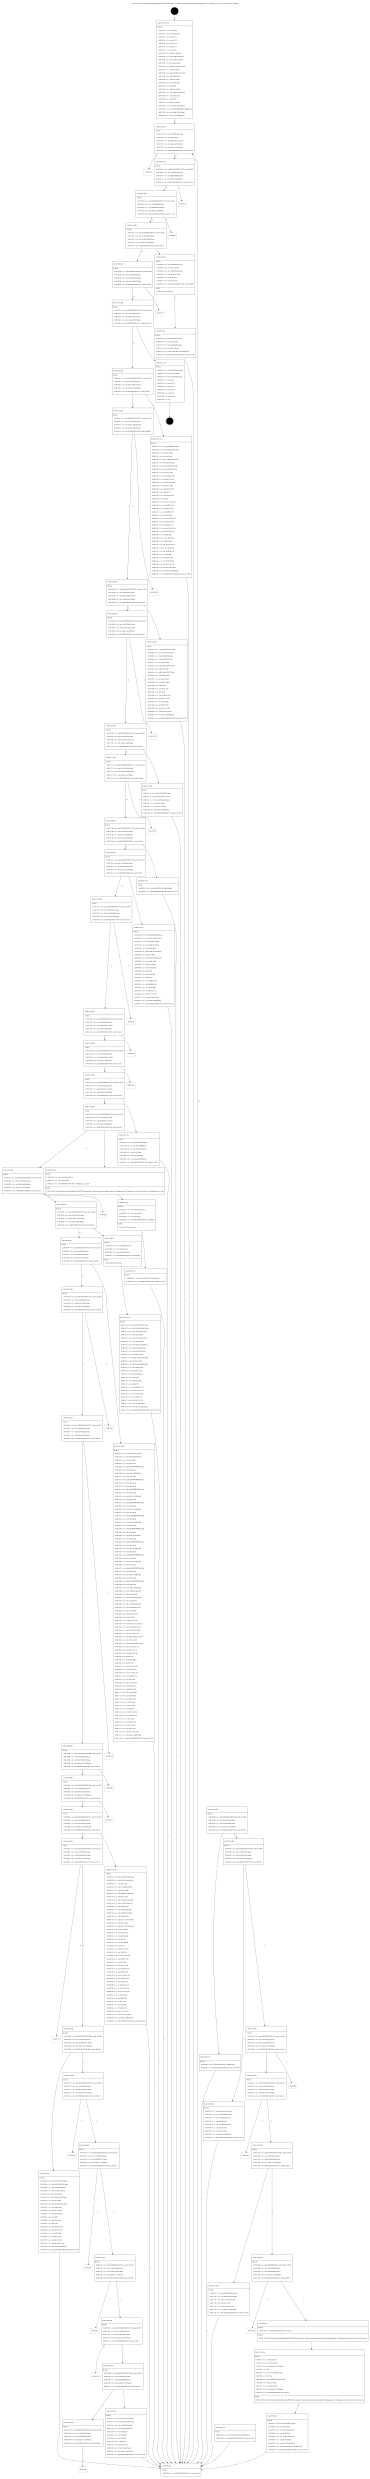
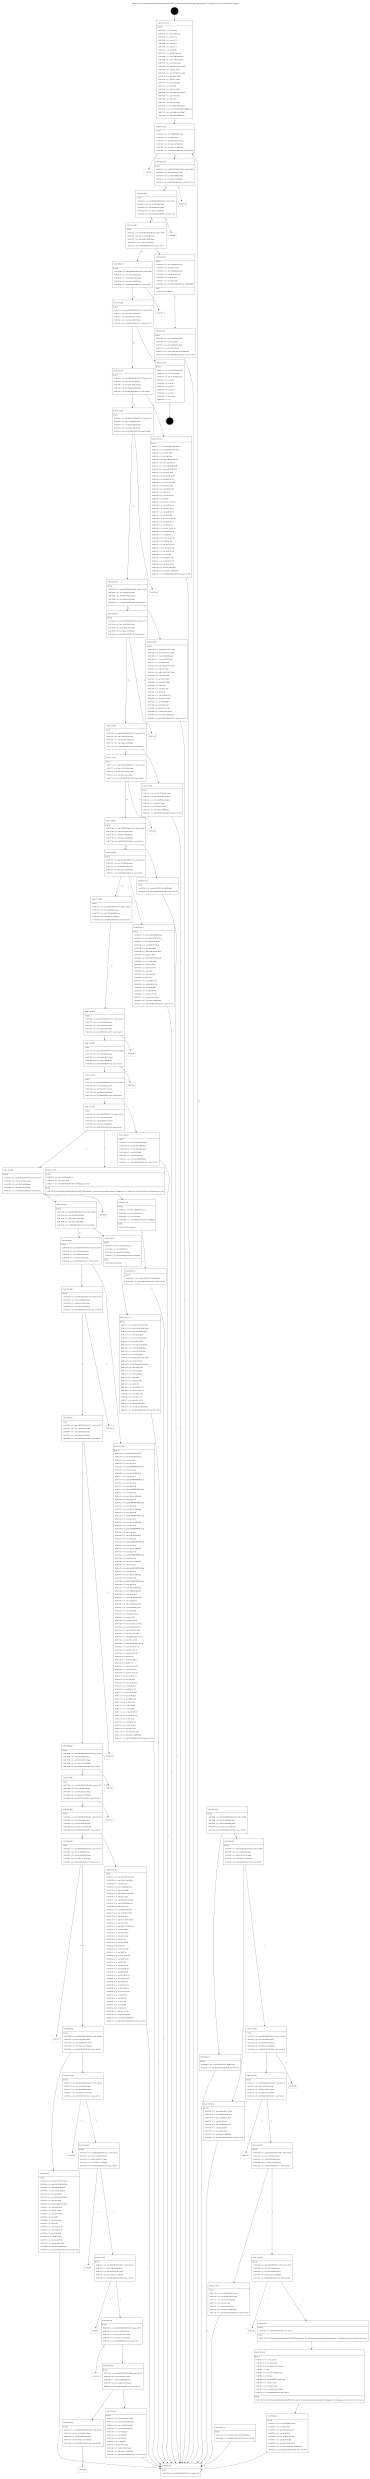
node "0x40274c": removed
